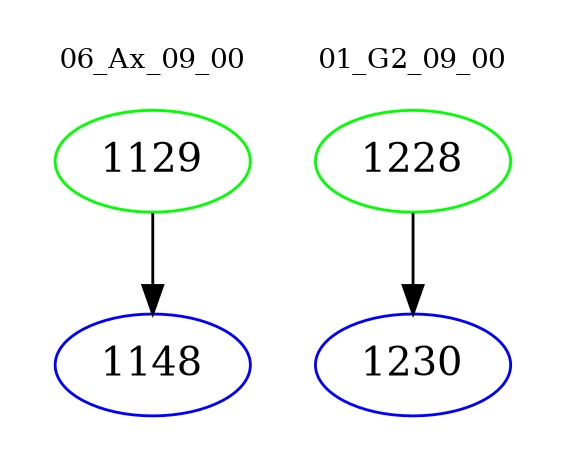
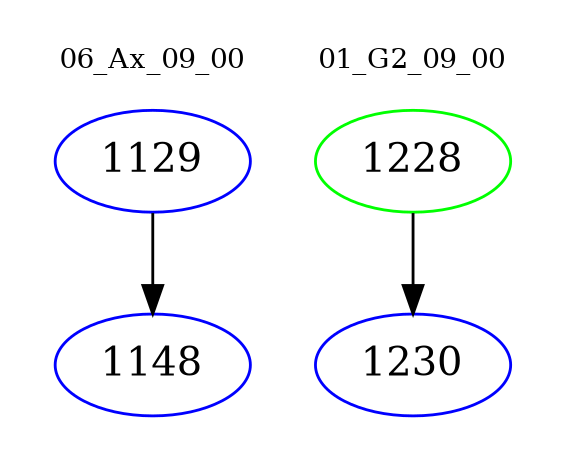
node "1129": color green -> blue
